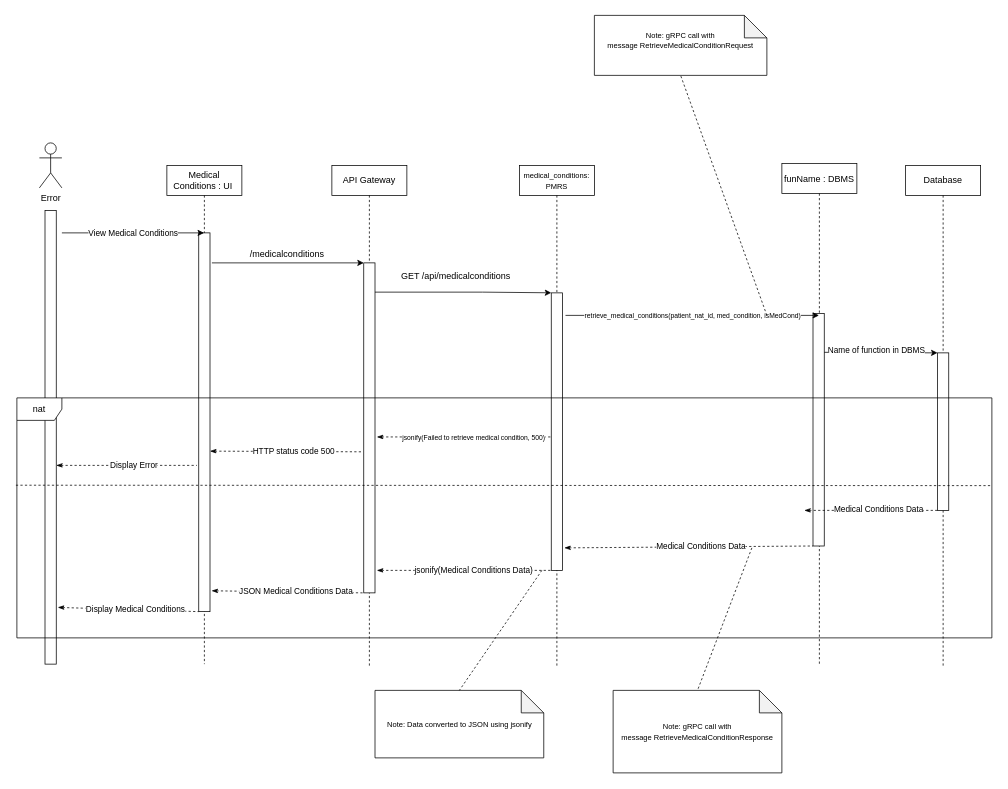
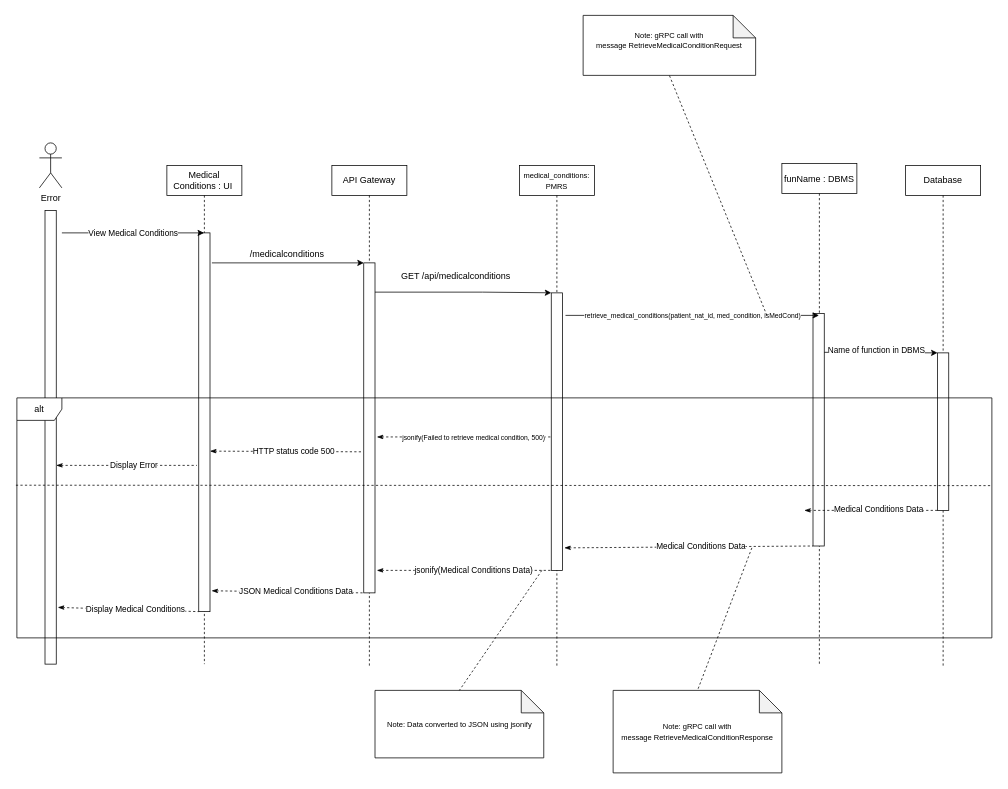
node "Note: gRPC call with message RetrieveMedicalConditionRequest": moved (681, 45) -> (669, 45)
node "nat": label "nat" -> "alt"
